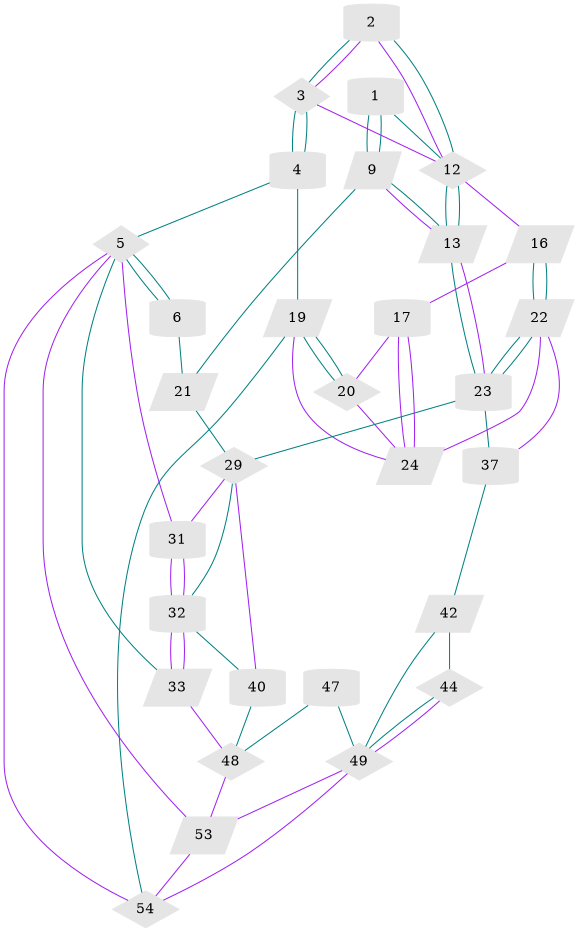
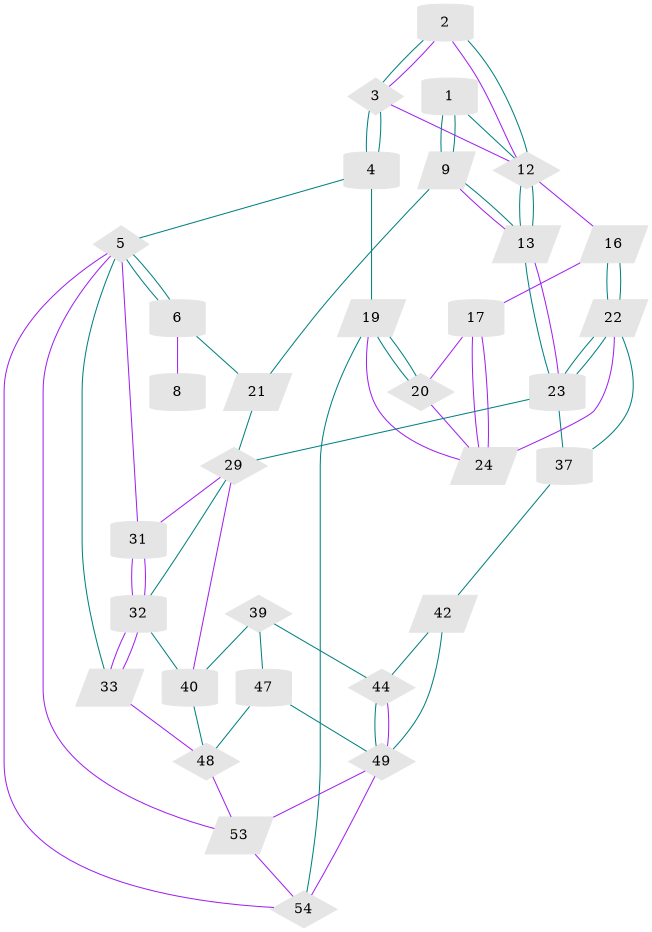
node "8": added
edge "22" -- "37": color purple -> teal
node "39": added
